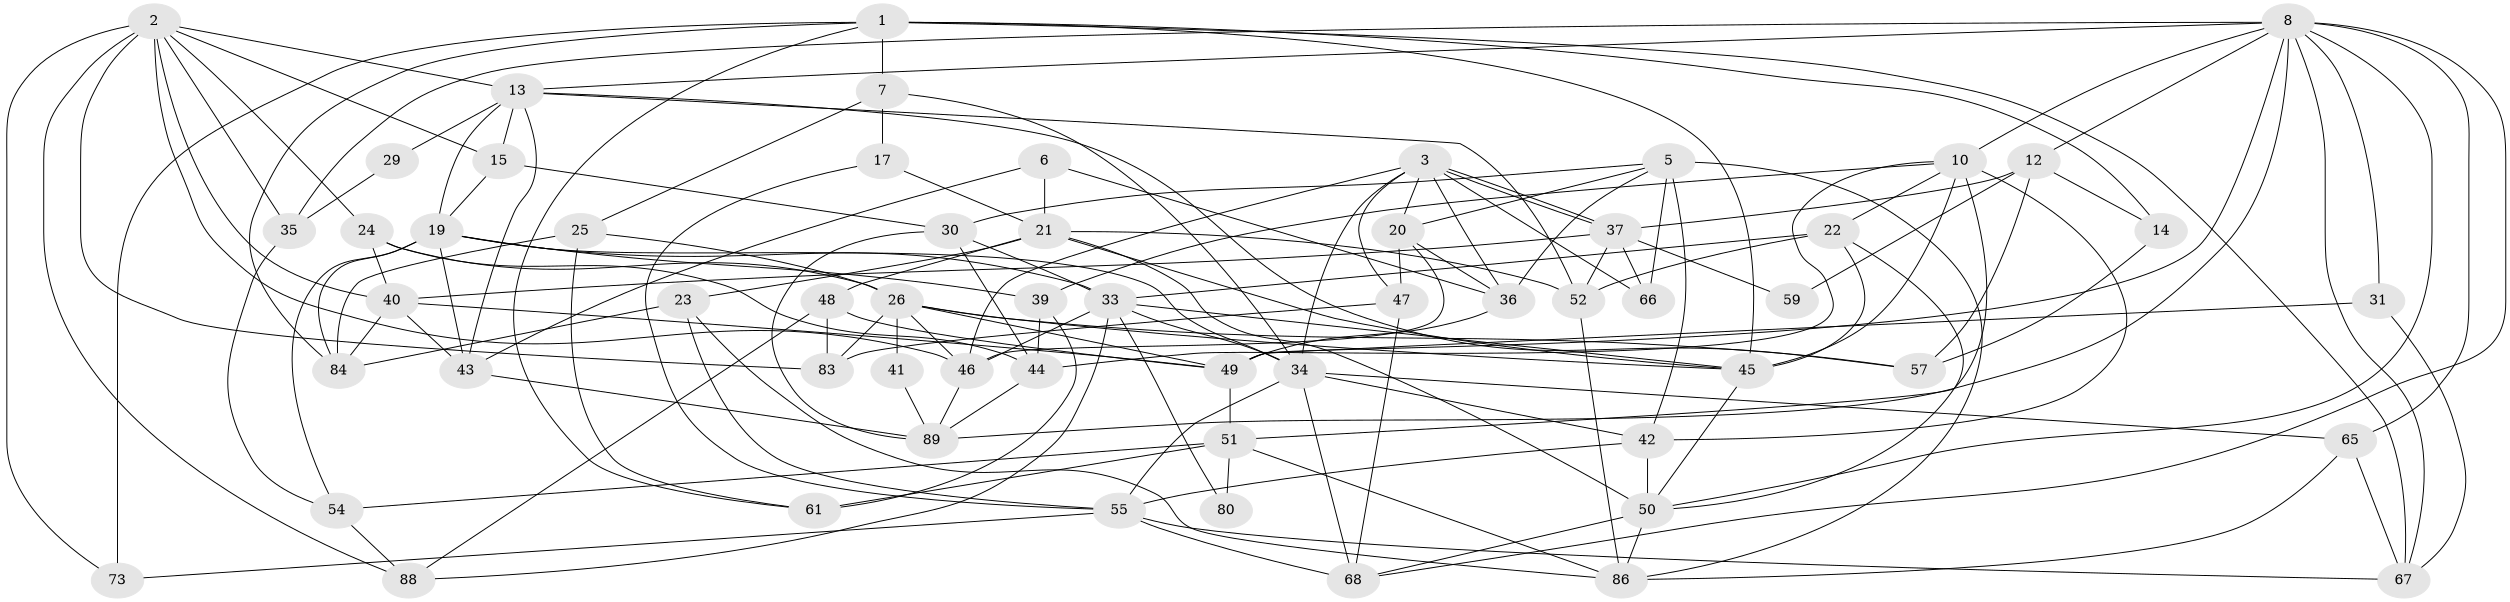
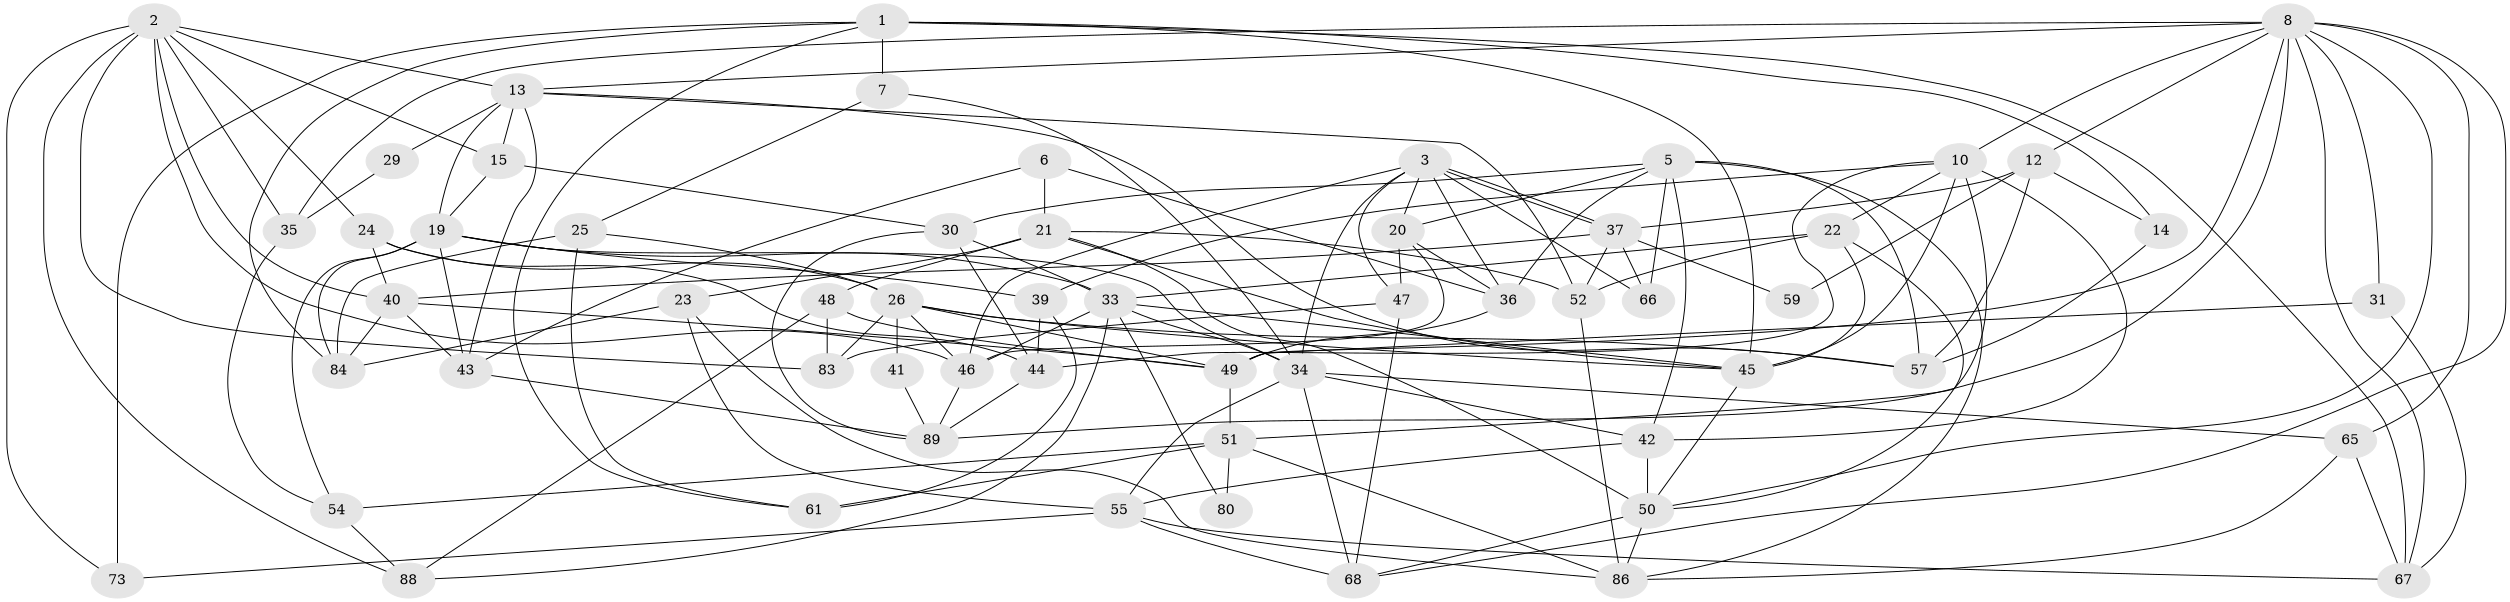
node "17": removed
edge "5" -- "57": added
